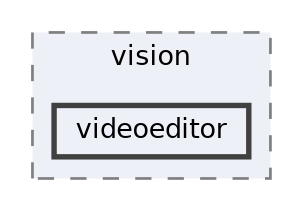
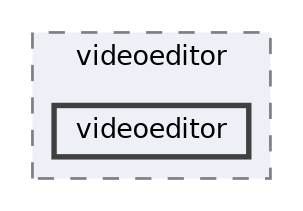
cluster "vision": label "vision" -> "videoeditor"
